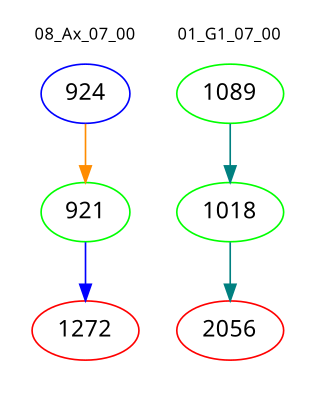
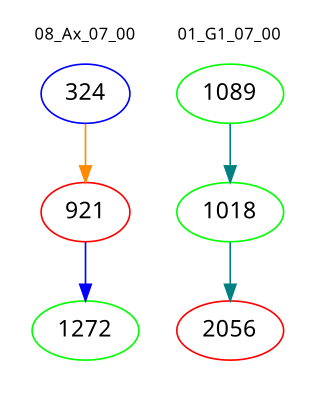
node "924": label "924" -> "324"
node "921": color green -> red
node "1272": color red -> green
